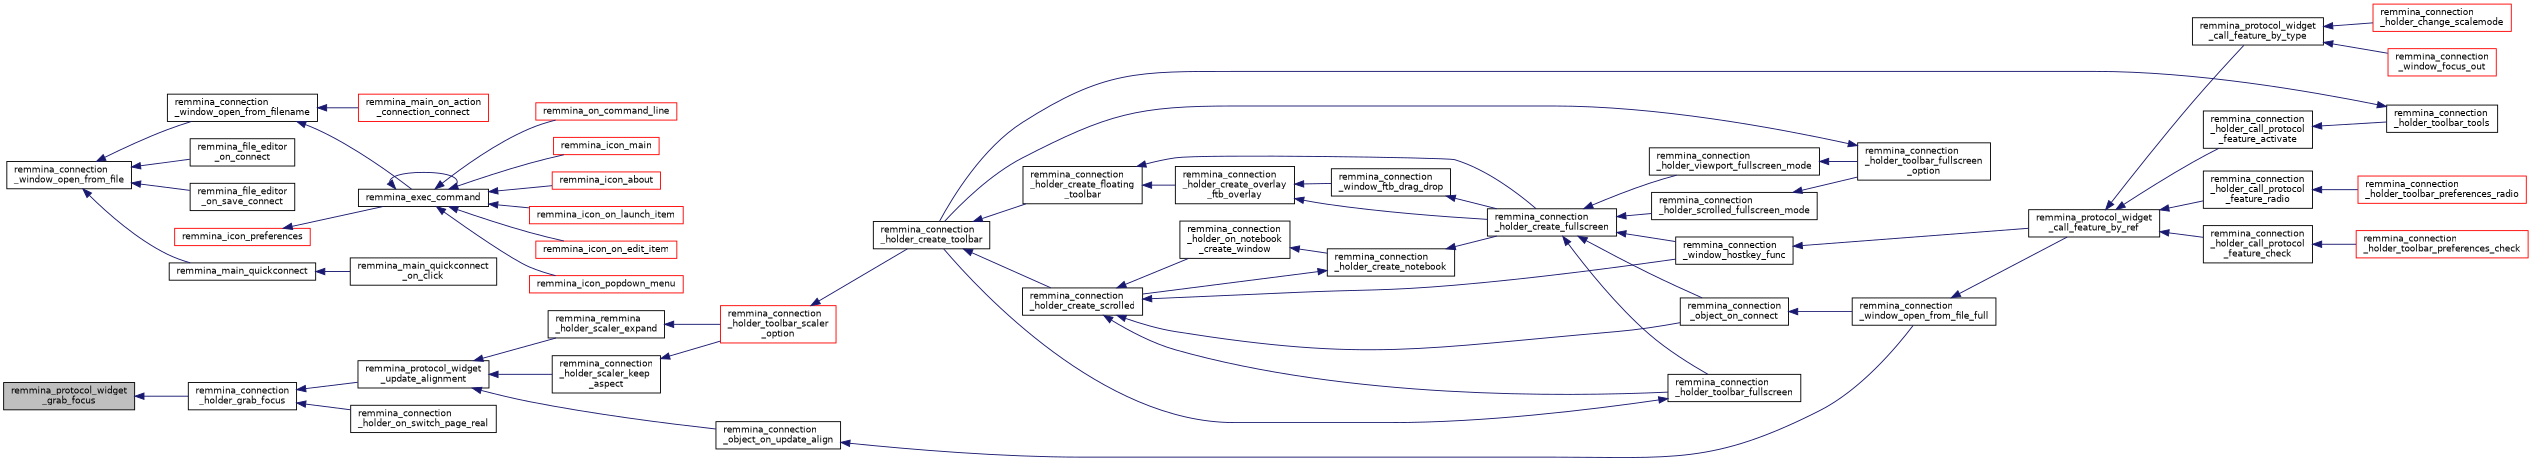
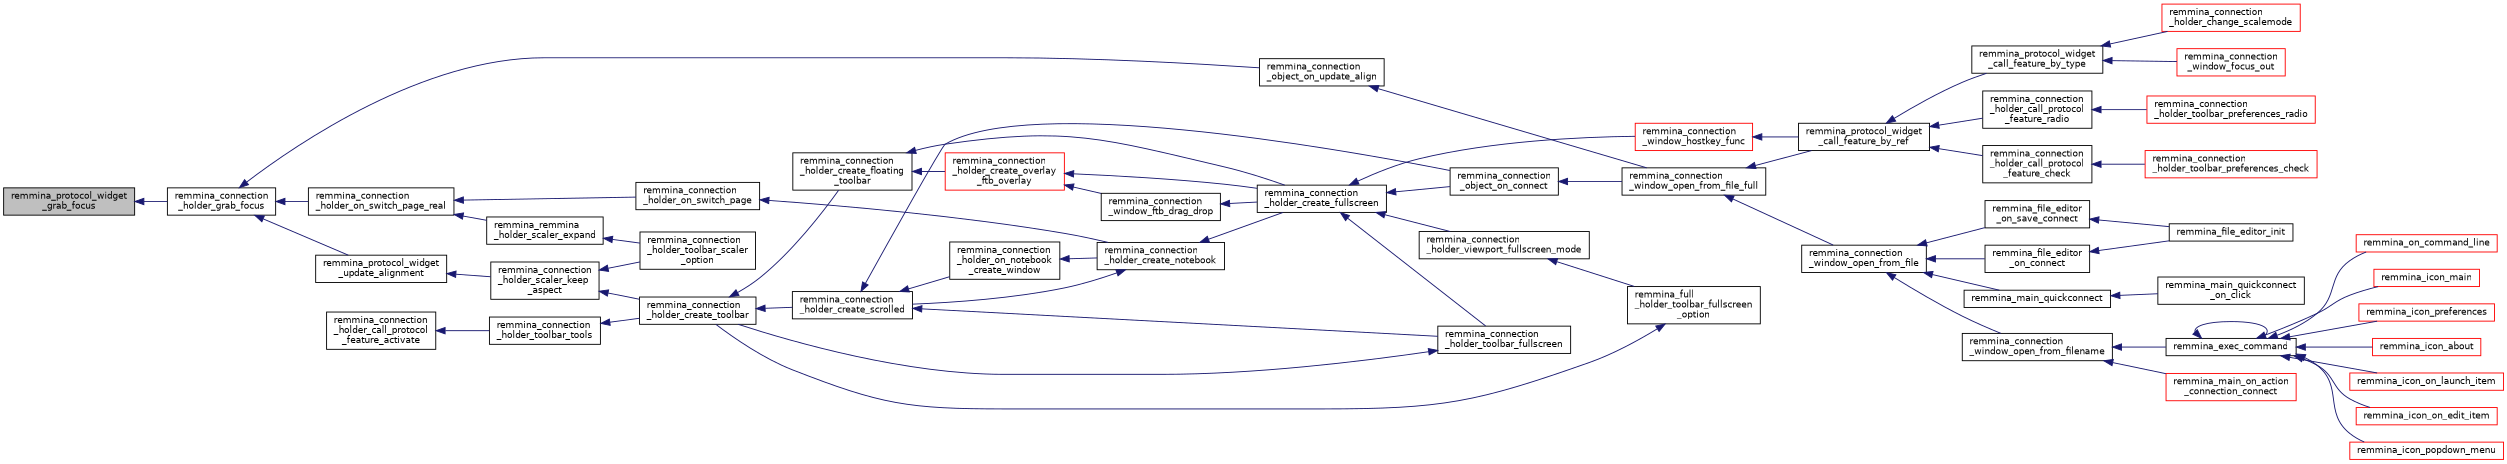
node "remmina_connection _holder_toolbar_fullscreen _option": label "remmina_connection _holder_toolbar_fullscreen _option" -> "remmina_full _holder_toolbar_fullscreen _option"
edge "remmina_connection _holder_call_protocol _feature_activate" -> "remmina_protocol_widget _call_feature_by_ref": removed
node "remmina_connection _holder_create_overlay _ftb_overlay": color black -> red
node "remmina_connection _holder_on_switch_page": added
node "remmina_connection _holder_scrolled_fullscreen_mode": removed
edge "remmina_exec_command" -> "remmina_icon_preferences": reversed
edge "remmina_connection _window_open_from_file" -> "remmina_connection _window_open_from_file_full": added
node "remmina_file_editor_init": added
node "remmina_connection _window_hostkey_func": color black -> red
edge "remmina_connection _holder_create_toolbar" -> "remmina_connection _holder_toolbar_scaler _option": now "remmina_connection _holder_create_toolbar" -> "remmina_connection _holder_scaler_keep _aspect"
edge "remmina_connection _window_hostkey_func" -> "remmina_connection _holder_create_scrolled": removed
node "remmina_connection _holder_toolbar_scaler _option": color red -> black
edge "remmina_remmina _holder_scaler_expand" -> "remmina_protocol_widget _update_alignment": now "remmina_remmina _holder_scaler_expand" -> "remmina_connection _holder_on_switch_page_real"
edge "remmina_connection _object_on_update_align" -> "remmina_protocol_widget _update_alignment": now "remmina_connection _object_on_update_align" -> "remmina_connection _holder_grab_focus"
